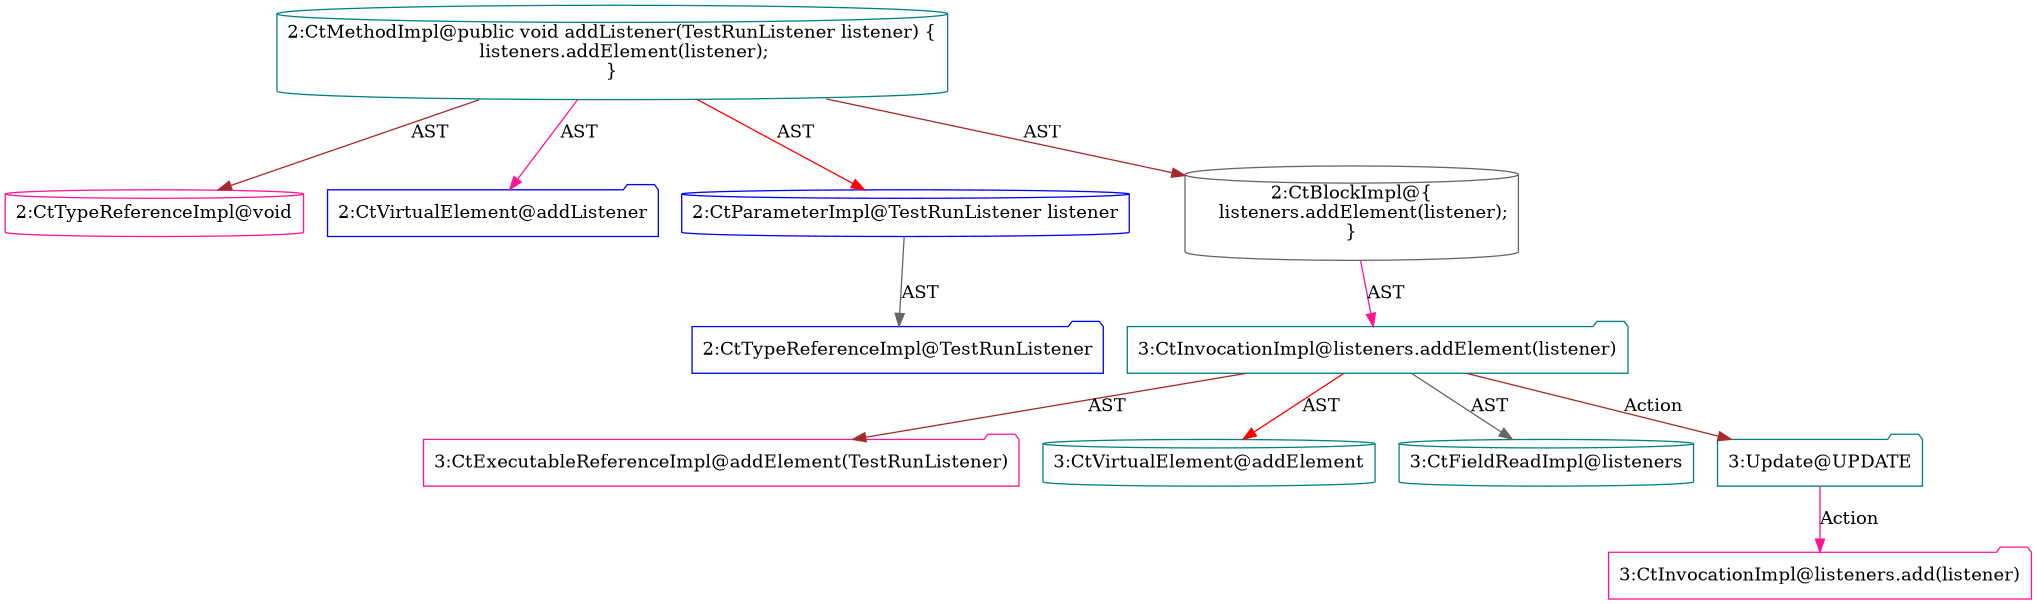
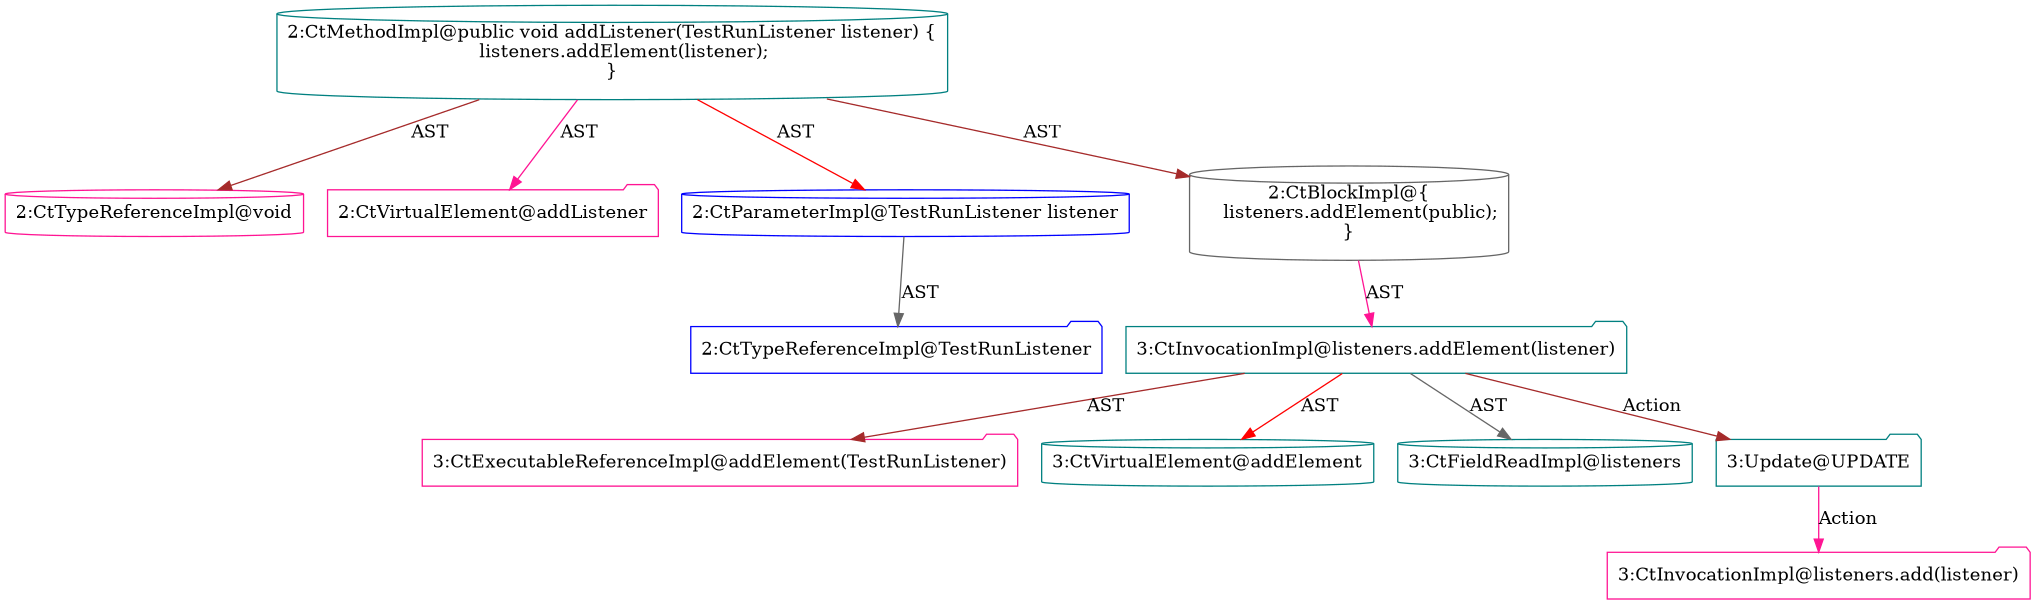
node "2:CtVirtualElement@addListener": color blue -> deeppink
node "2:CtBlockImpl@{ listeners.addElement(listener); }": label "2:CtBlockImpl@{ listeners.addElement(listener); }" -> "2:CtBlockImpl@{ listeners.addElement(public); }"
